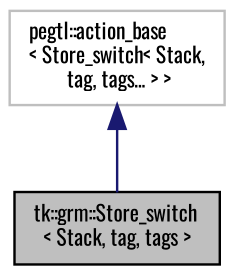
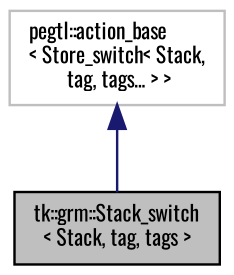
node "tk::grm::Store_switch < Stack, tag, tags >": label "tk::grm::Store_switch < Stack, tag, tags >" -> "tk::grm::Stack_switch < Stack, tag, tags >"
